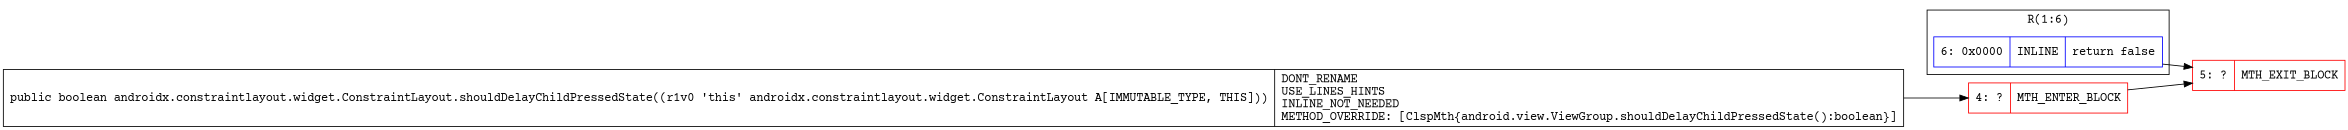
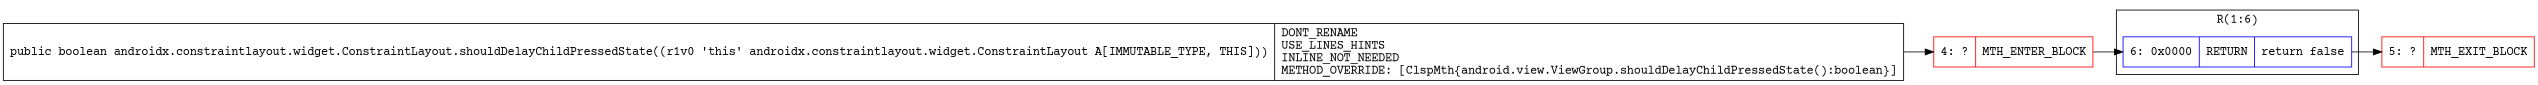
node "6: 0x0000": text "INLINE" -> "RETURN"
edge "4: ?" -> "5: ?": now "4: ?" -> "6: 0x0000"
